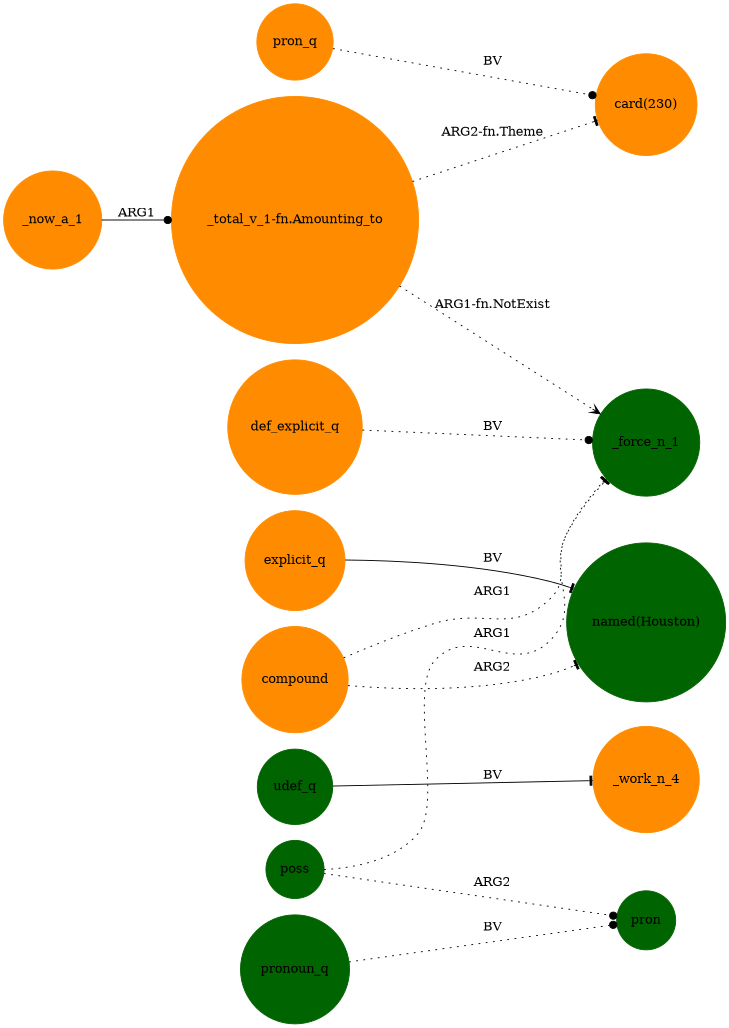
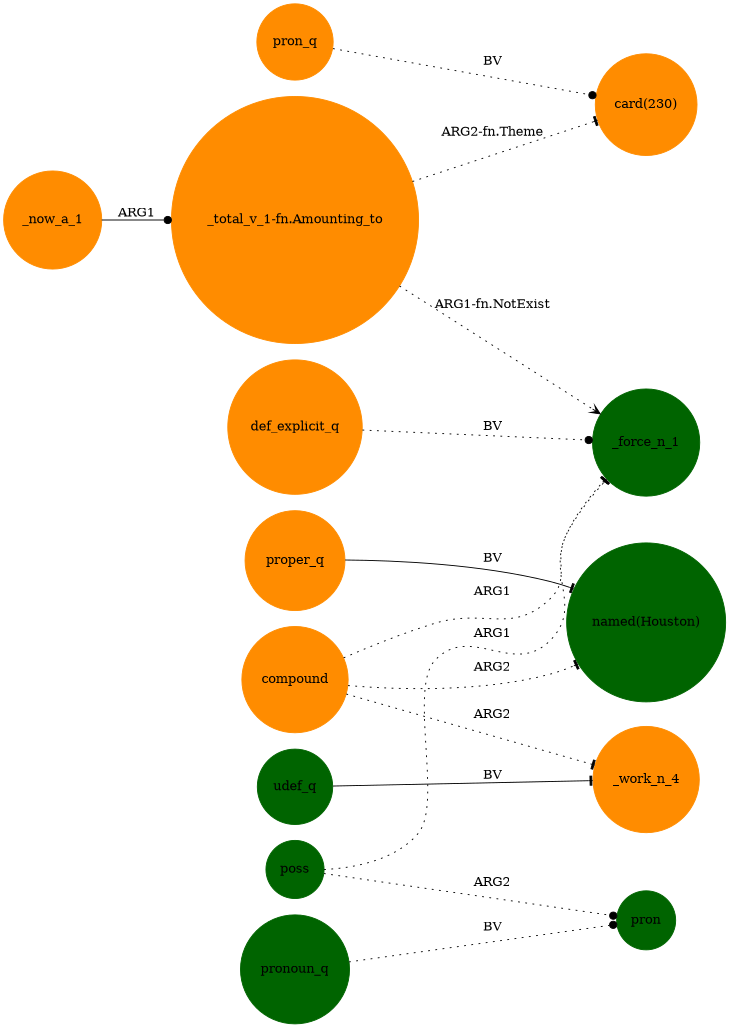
node "explicit_q": label "explicit_q" -> "proper_q"
edge "compound" -> "_work_n_4": added, label "ARG2"
